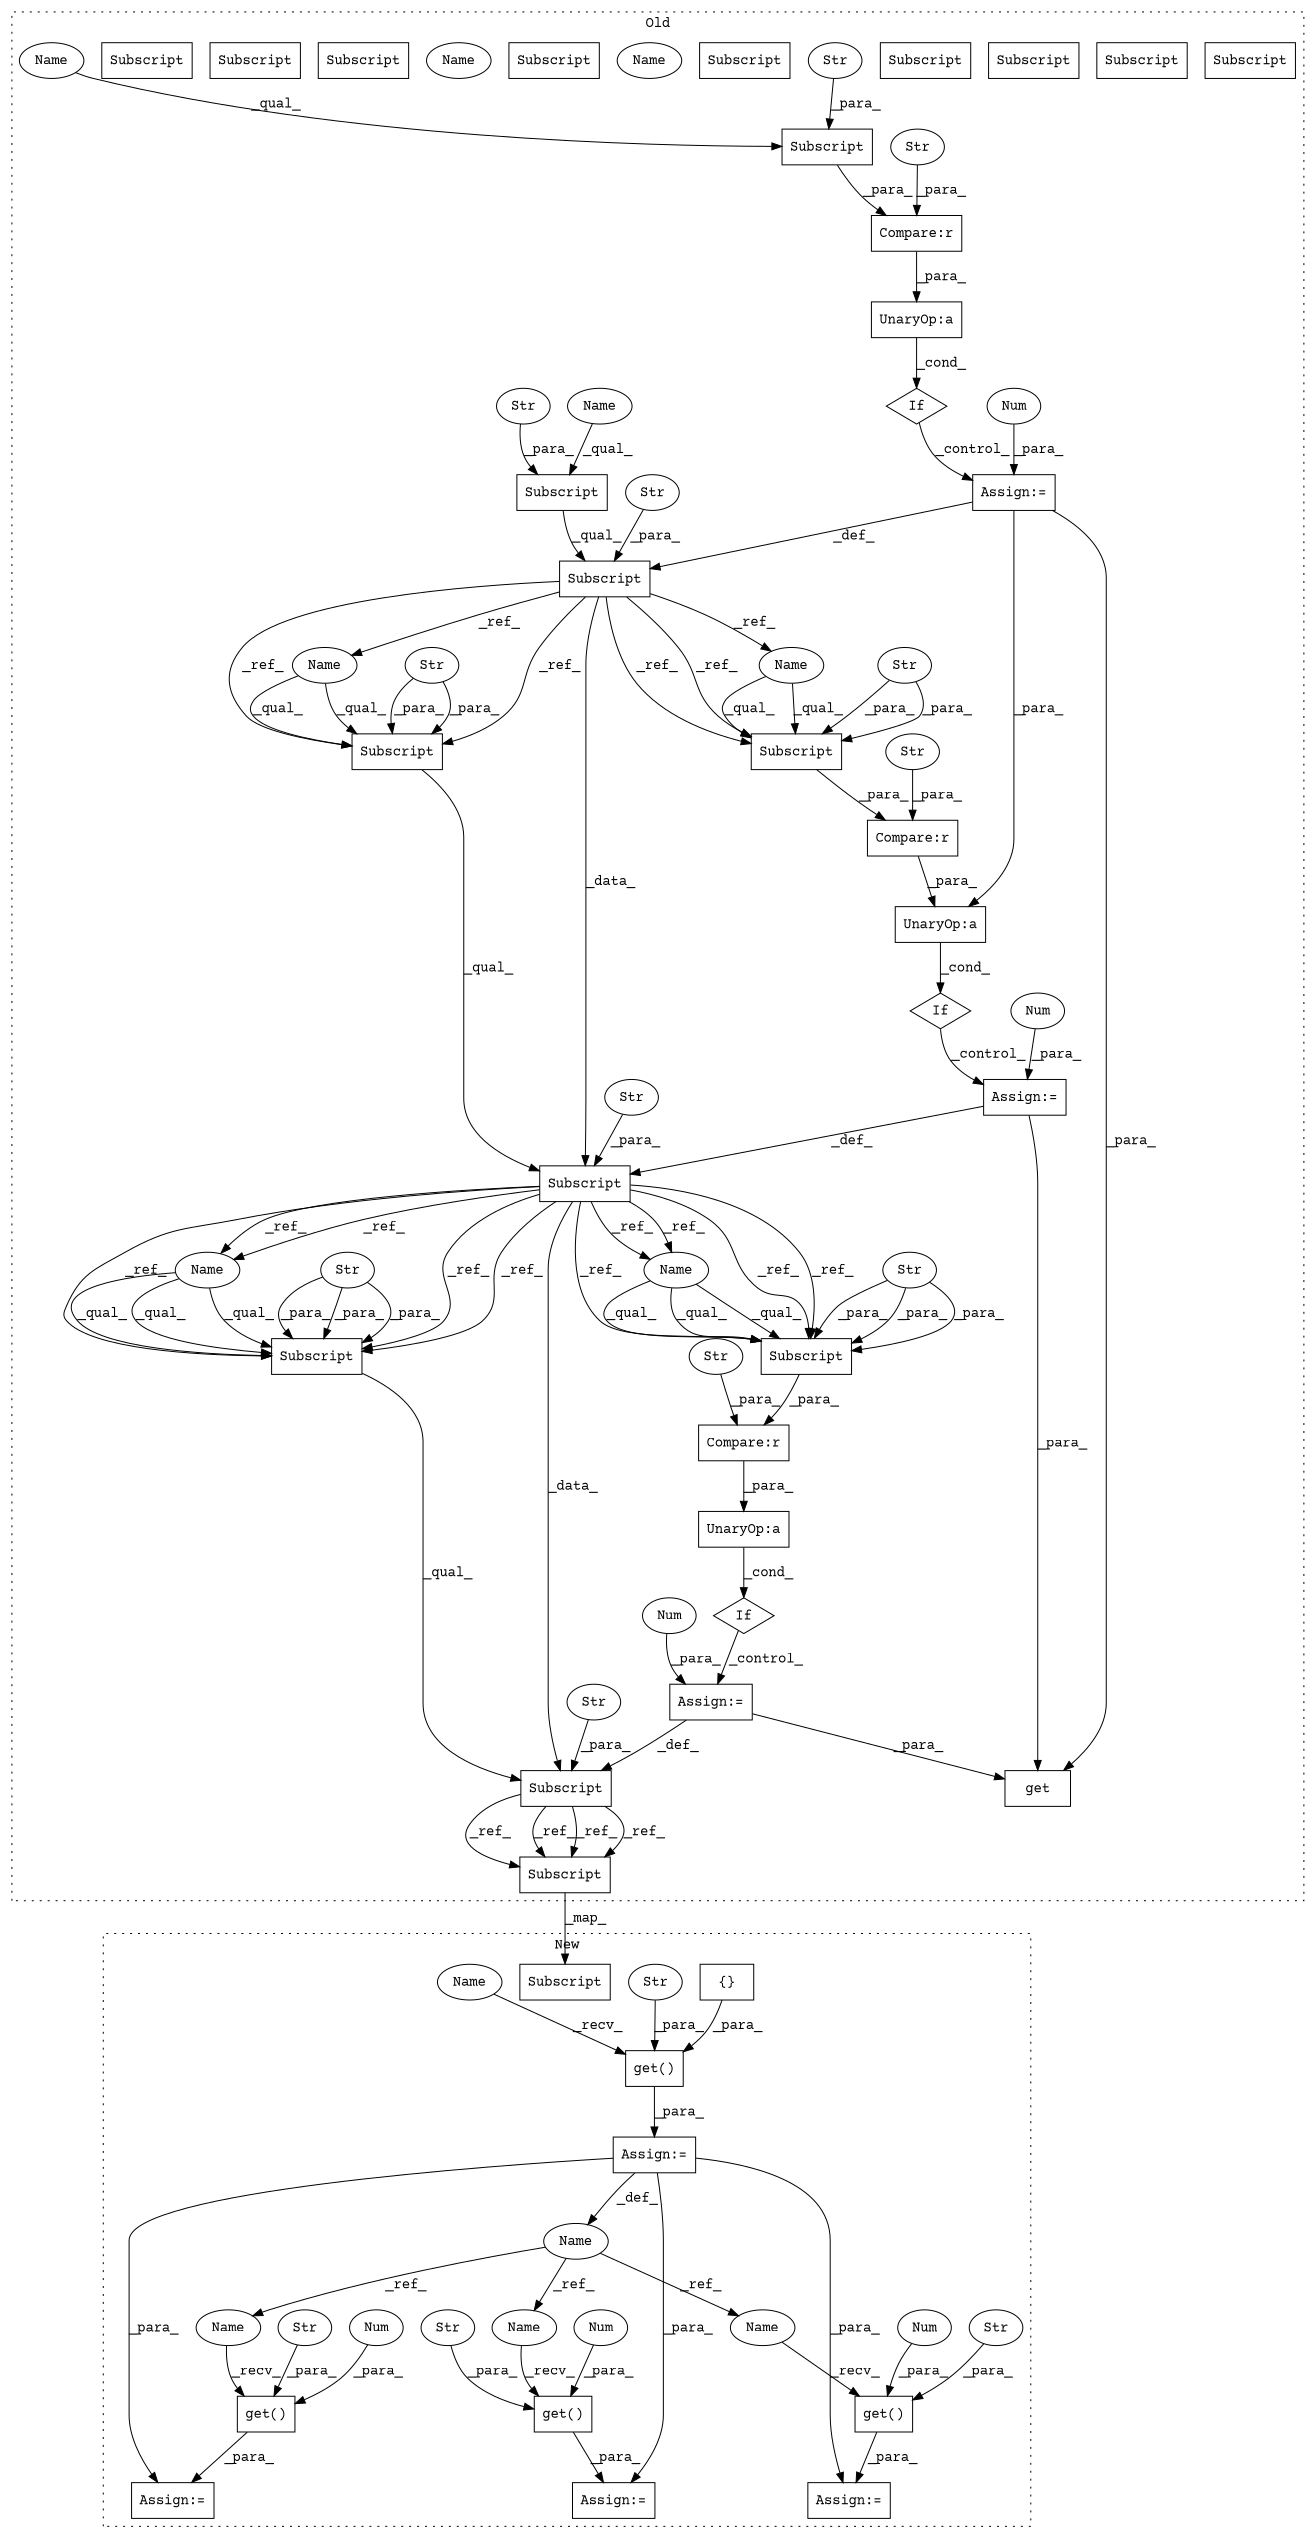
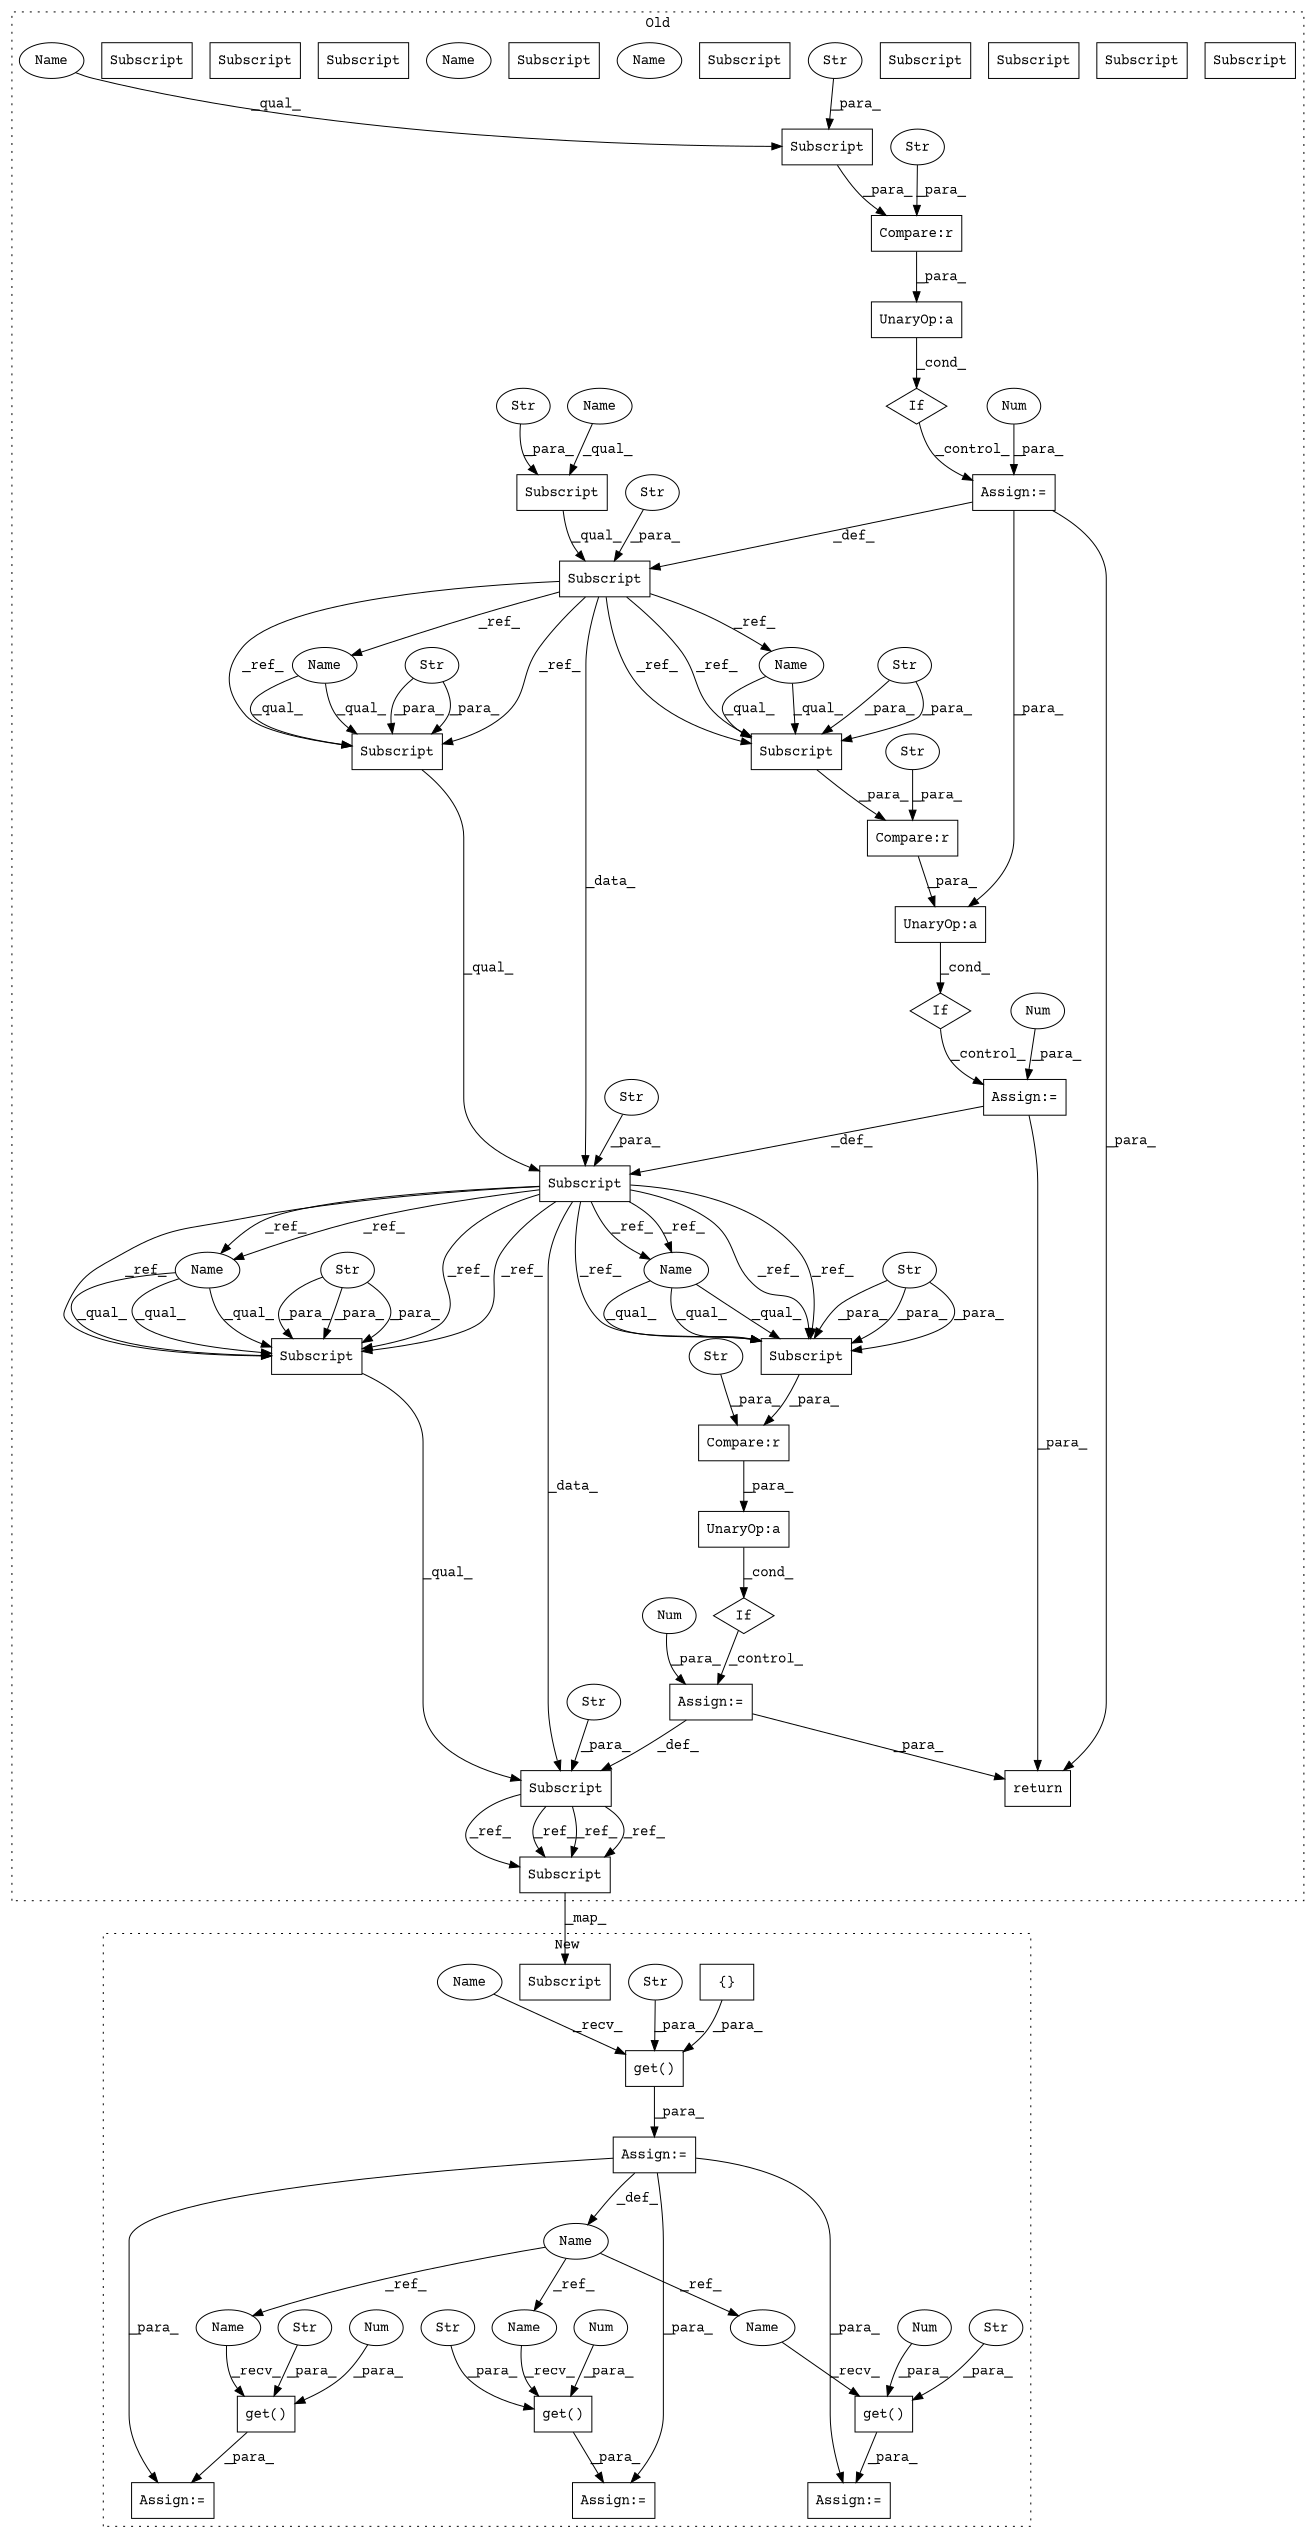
node "get": label "get" -> "return"
